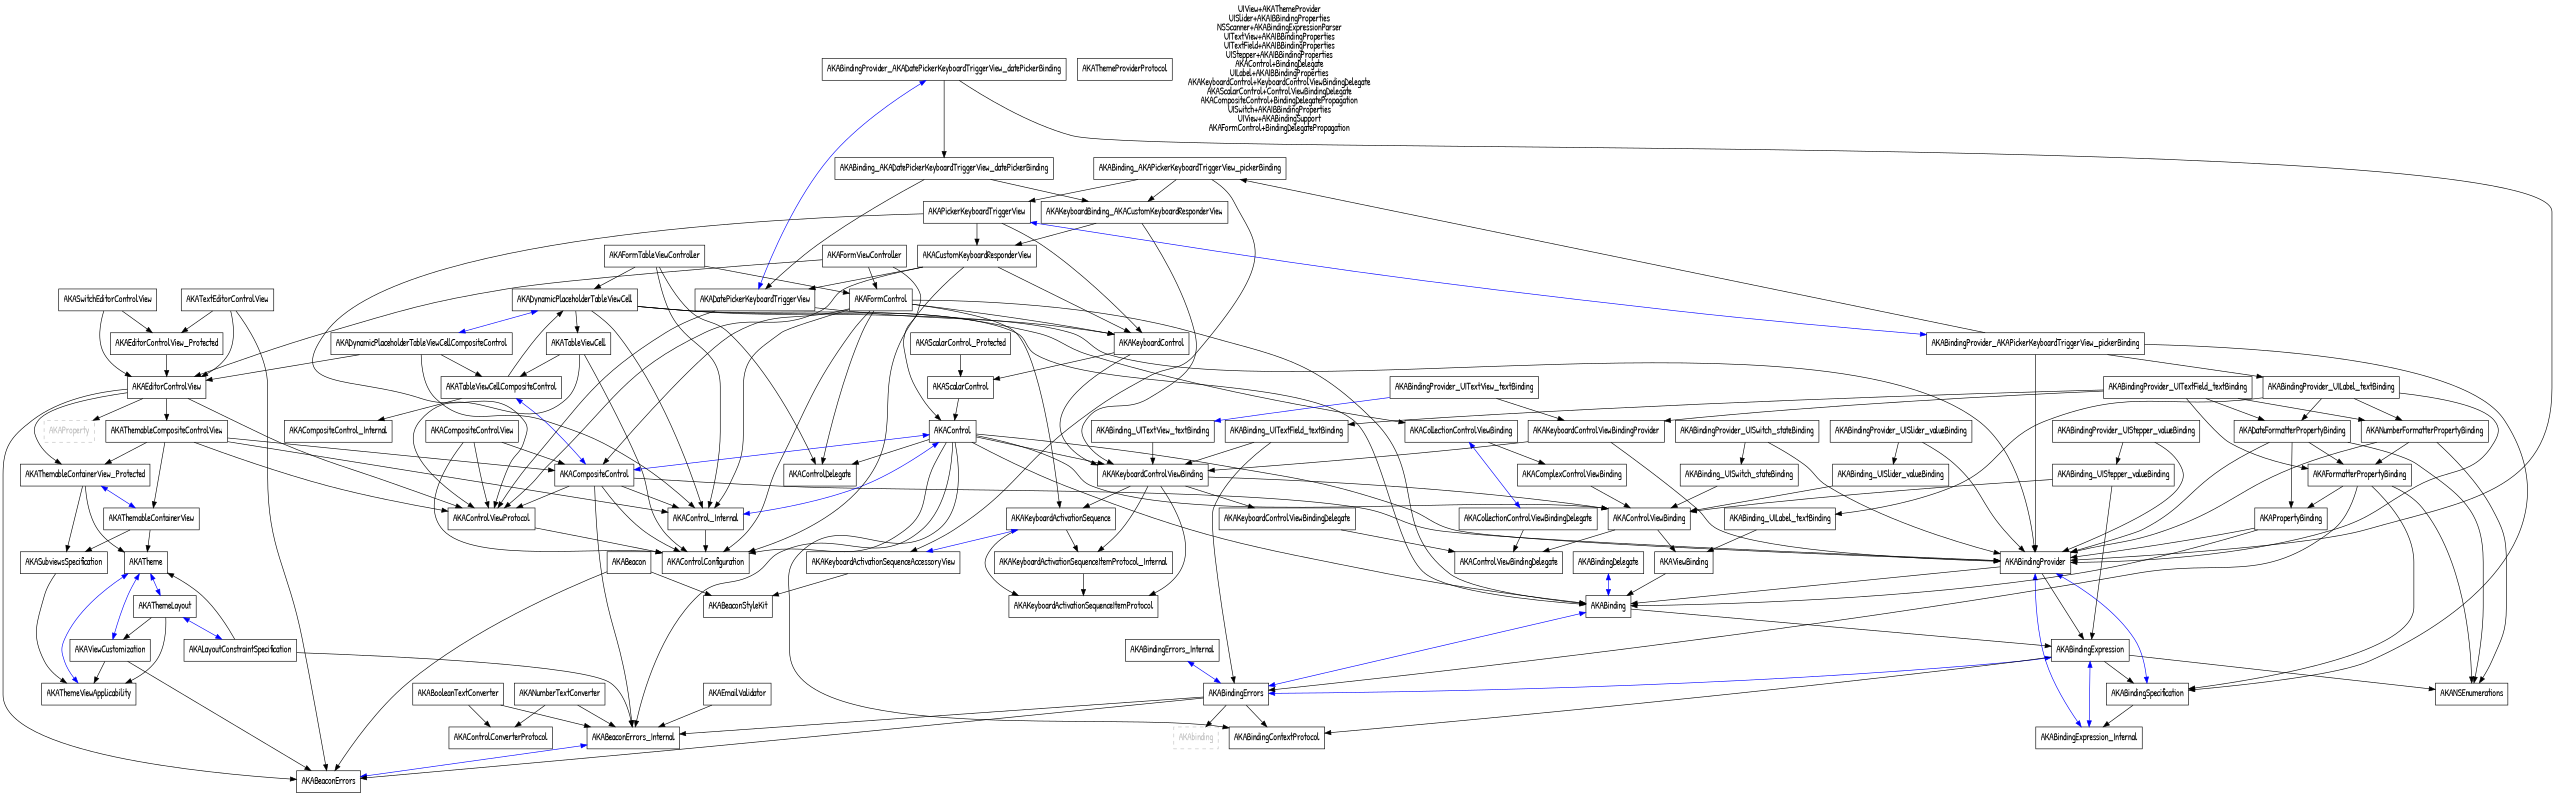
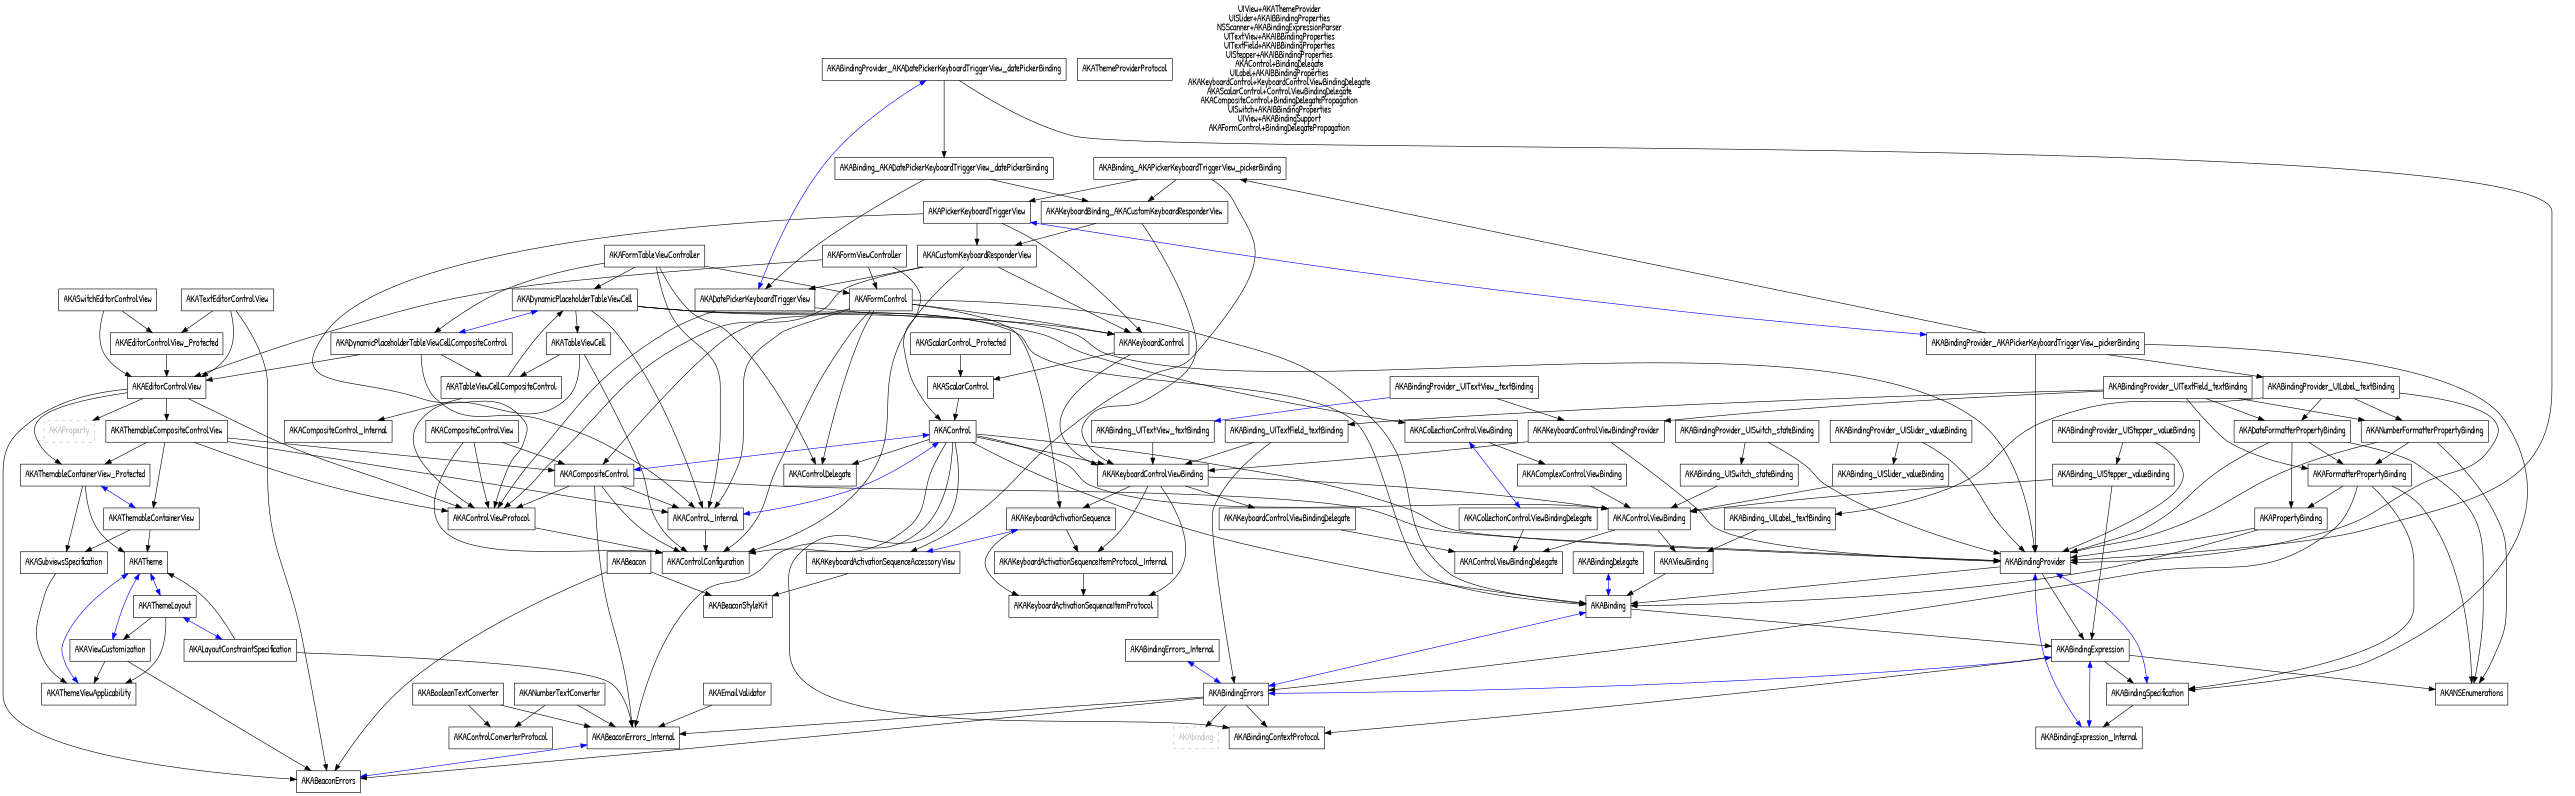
edge "AKAFormTableViewController" -> "AKADynamicPlaceholderTableViewCellCompositeControl": added
edge "AKATableViewCellCompositeControl" -- "AKACompositeControl": removed
